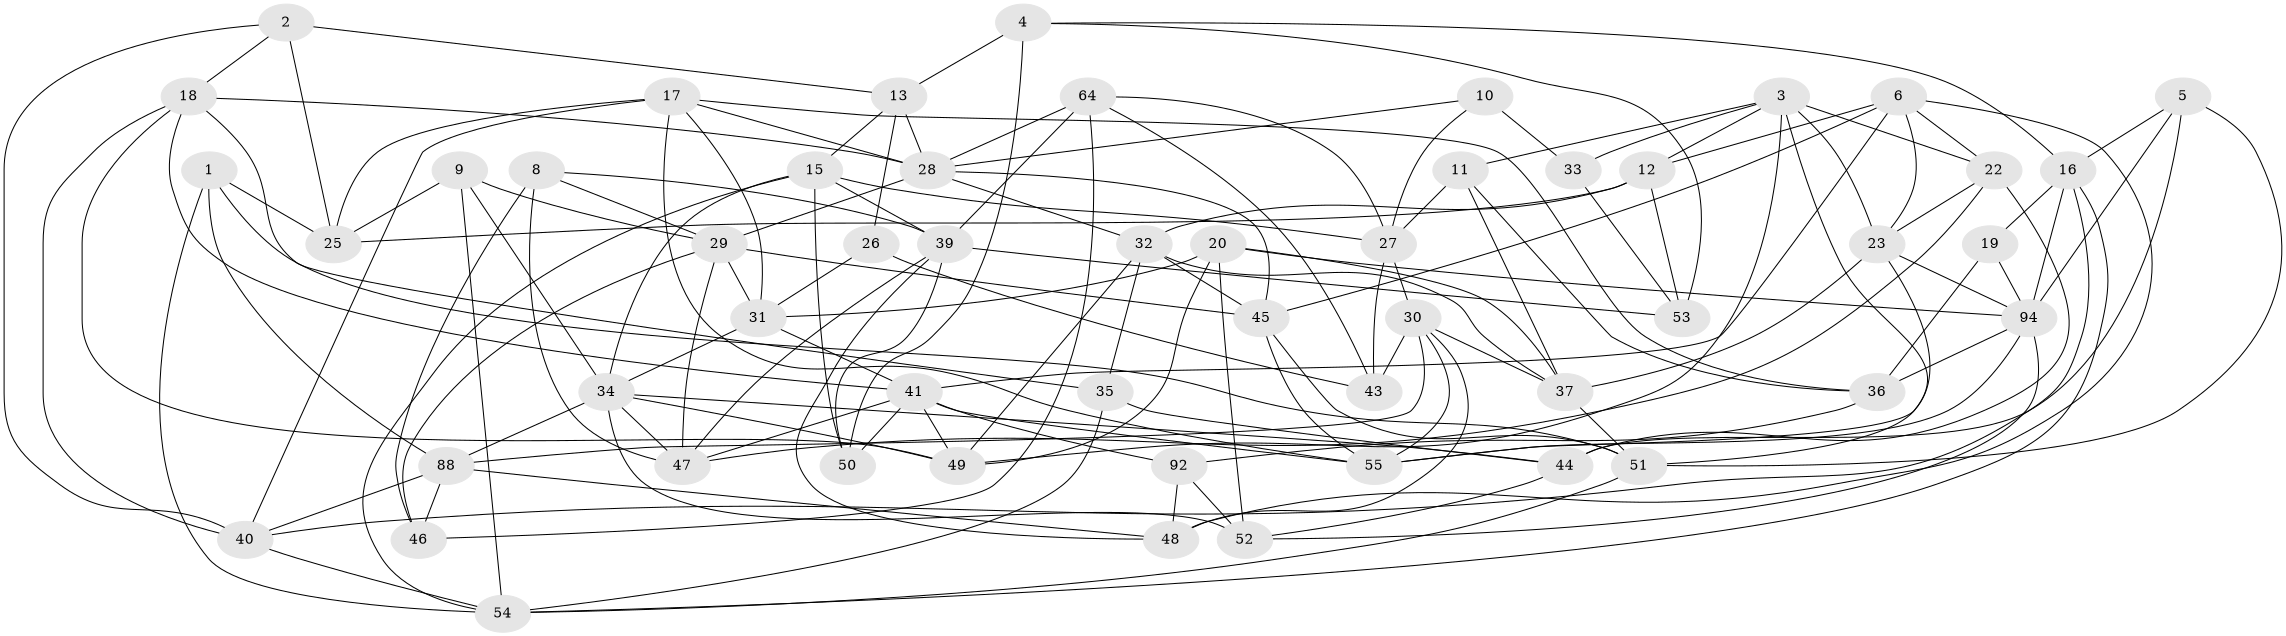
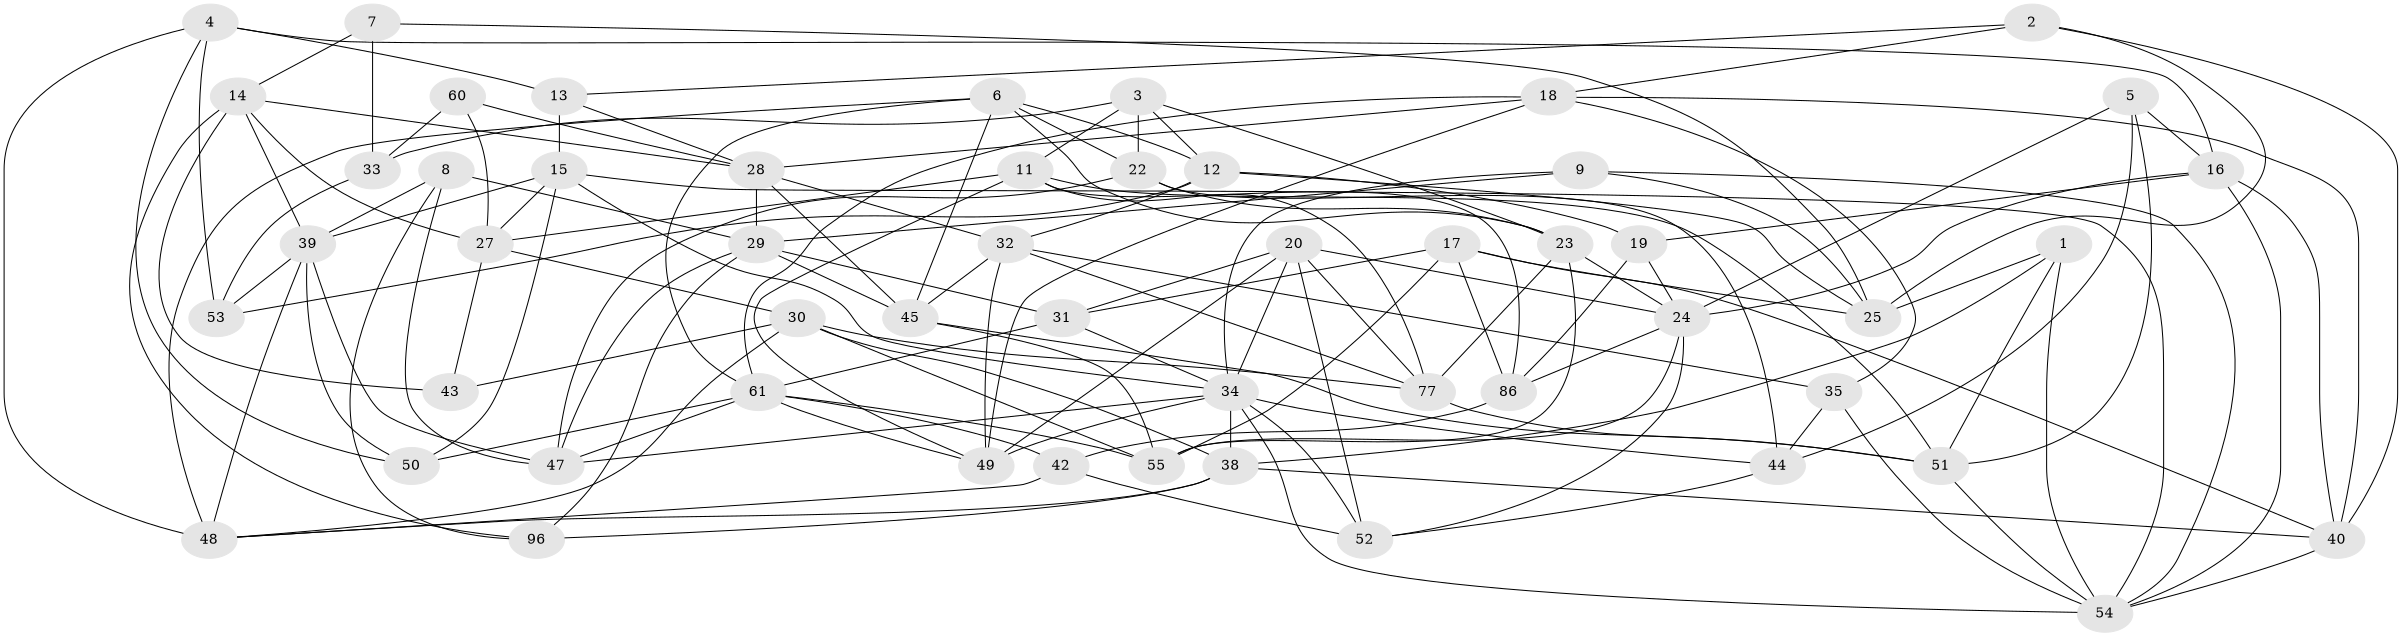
node "7": added
node "64": label "64" -> "14"
node "10": label "10" -> "60"
edge "17" -- "28": removed
edge "12" -- "19": added
node "26": removed
edge "4" -- "48": added
edge "20" -- "34": added
node "94": label "94" -> "24"
edge "3" -- "51": now "11" -- "51"
node "41": label "41" -> "61"
node "37": label "37" -> "77"
node "36": label "36" -> "86"
edge "3" -- "49": now "11" -- "49"
node "88": label "88" -> "38"
node "92": label "92" -> "42"
node "46": label "46" -> "96"
edge "34" -- "54": added
